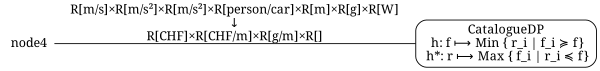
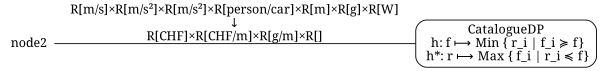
node "node4": label "node4" -> "node2"
